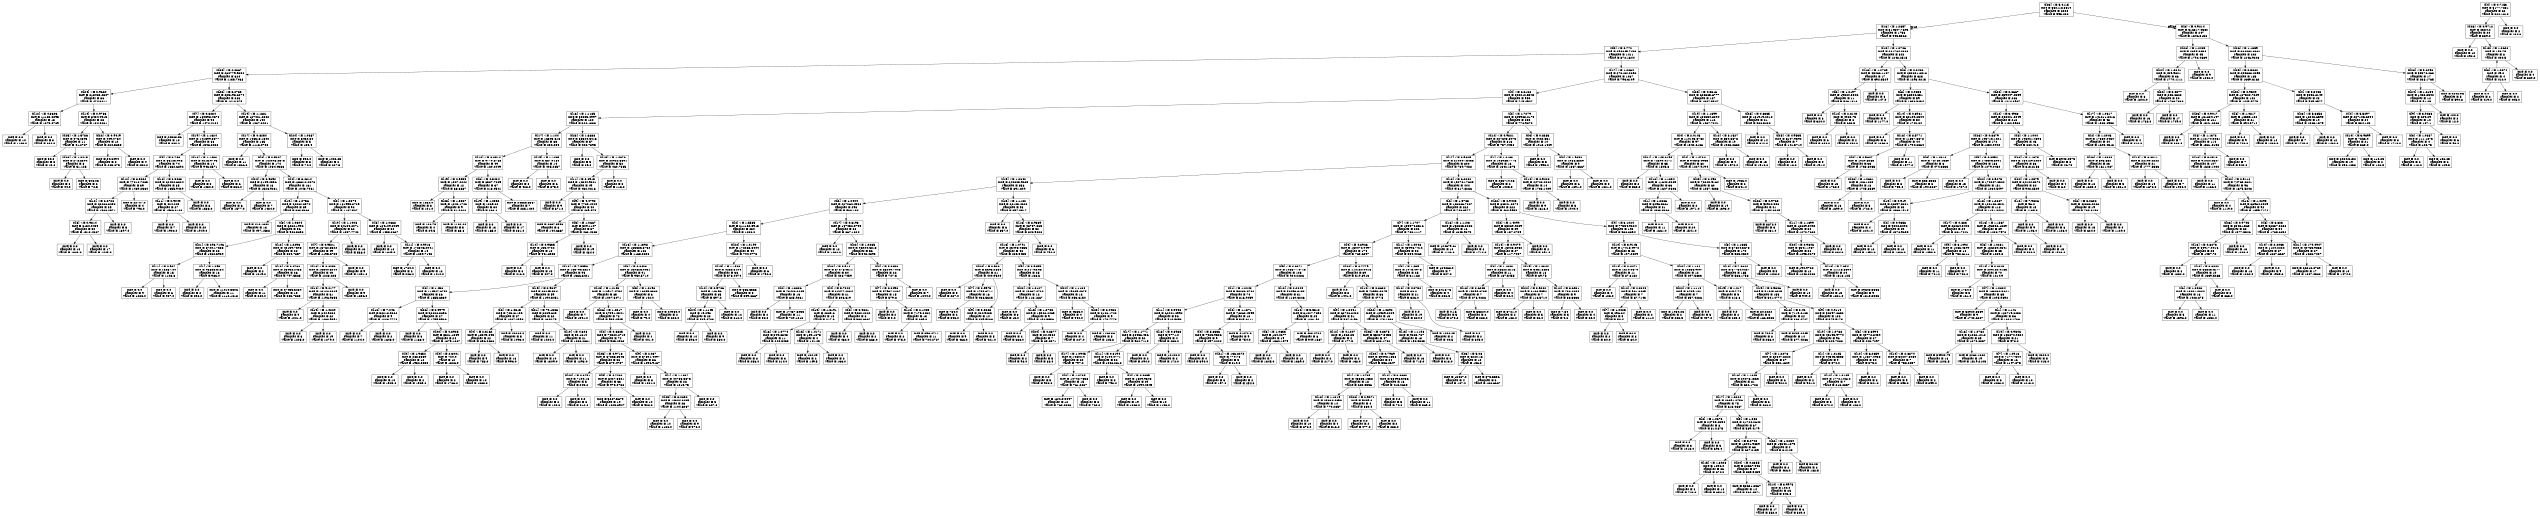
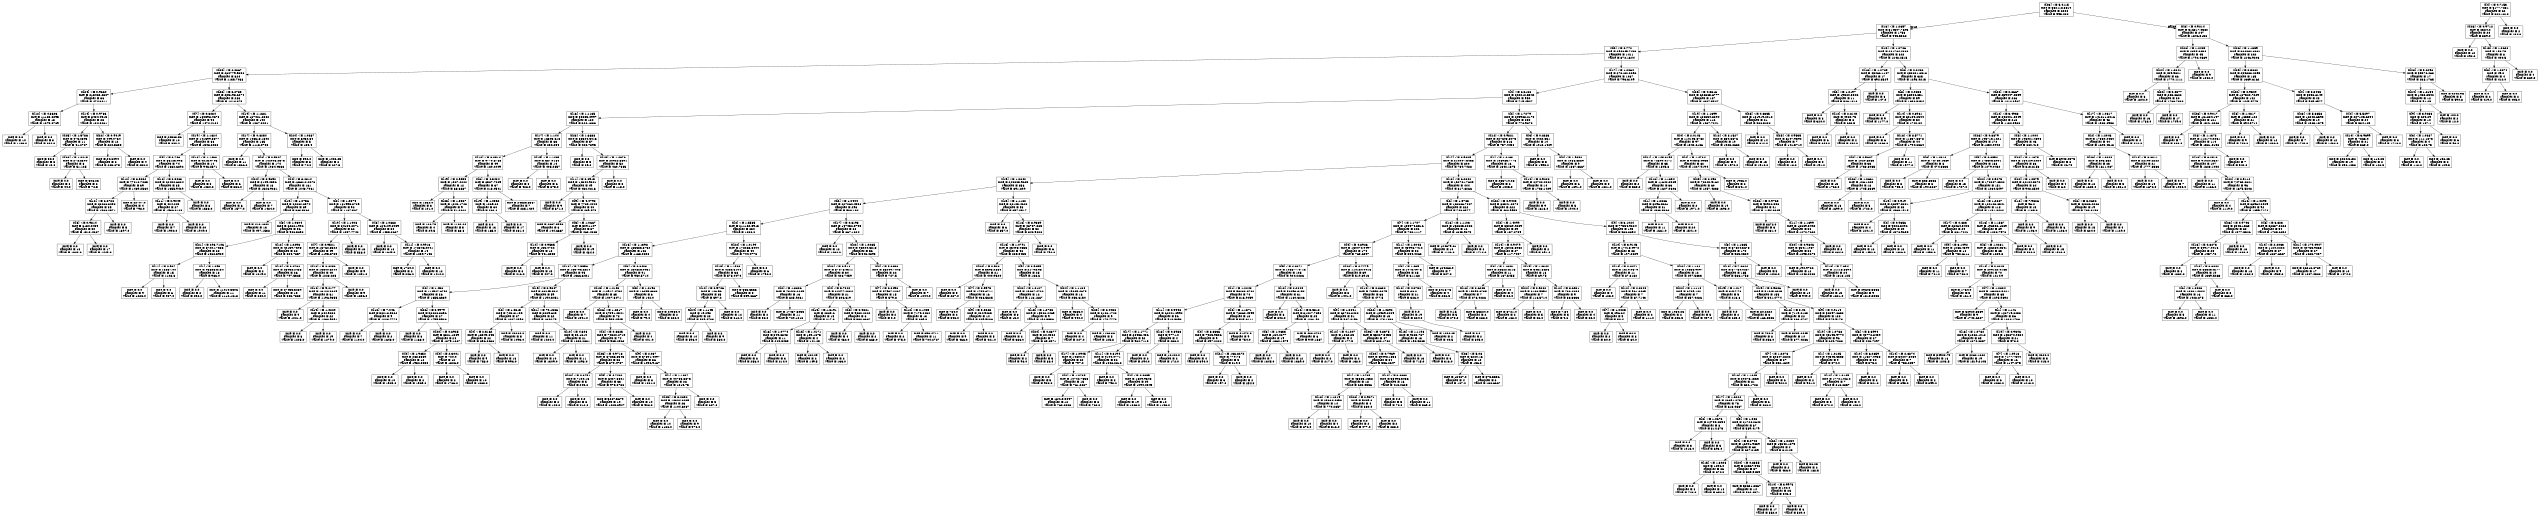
edge "X[8] <= 1.0374 mse = 49.0 samples = 4 value = 412.0" -> "X[15] <= 1.3606 mse = 156.75 samples = 8 value = 400.5": reversed
edge "X[20] <= 0.928 mse = 5395.2834 samples = 21 value = 400.9524" -> "X[9] <= 3.3663 mse = 464.9235 samples = 14 value = 449.9286": now "X[7] <= 0.9975 mse = 1755.3711 samples = 16 value = 436.5625" -> "X[9] <= 3.3663 mse = 464.9235 samples = 14 value = 449.9286"
node "mse = 0.0 samples = 6 value = 842.0": added
edge "X[18] <= 4.3752 mse = 38.0 samples = 21 value = 326.0" -> "mse = 0.0 samples = 2 value = 345.0": now "mse = 0.0 samples = 19 value = 324.0" -> "mse = 0.0 samples = 2 value = 345.0"
